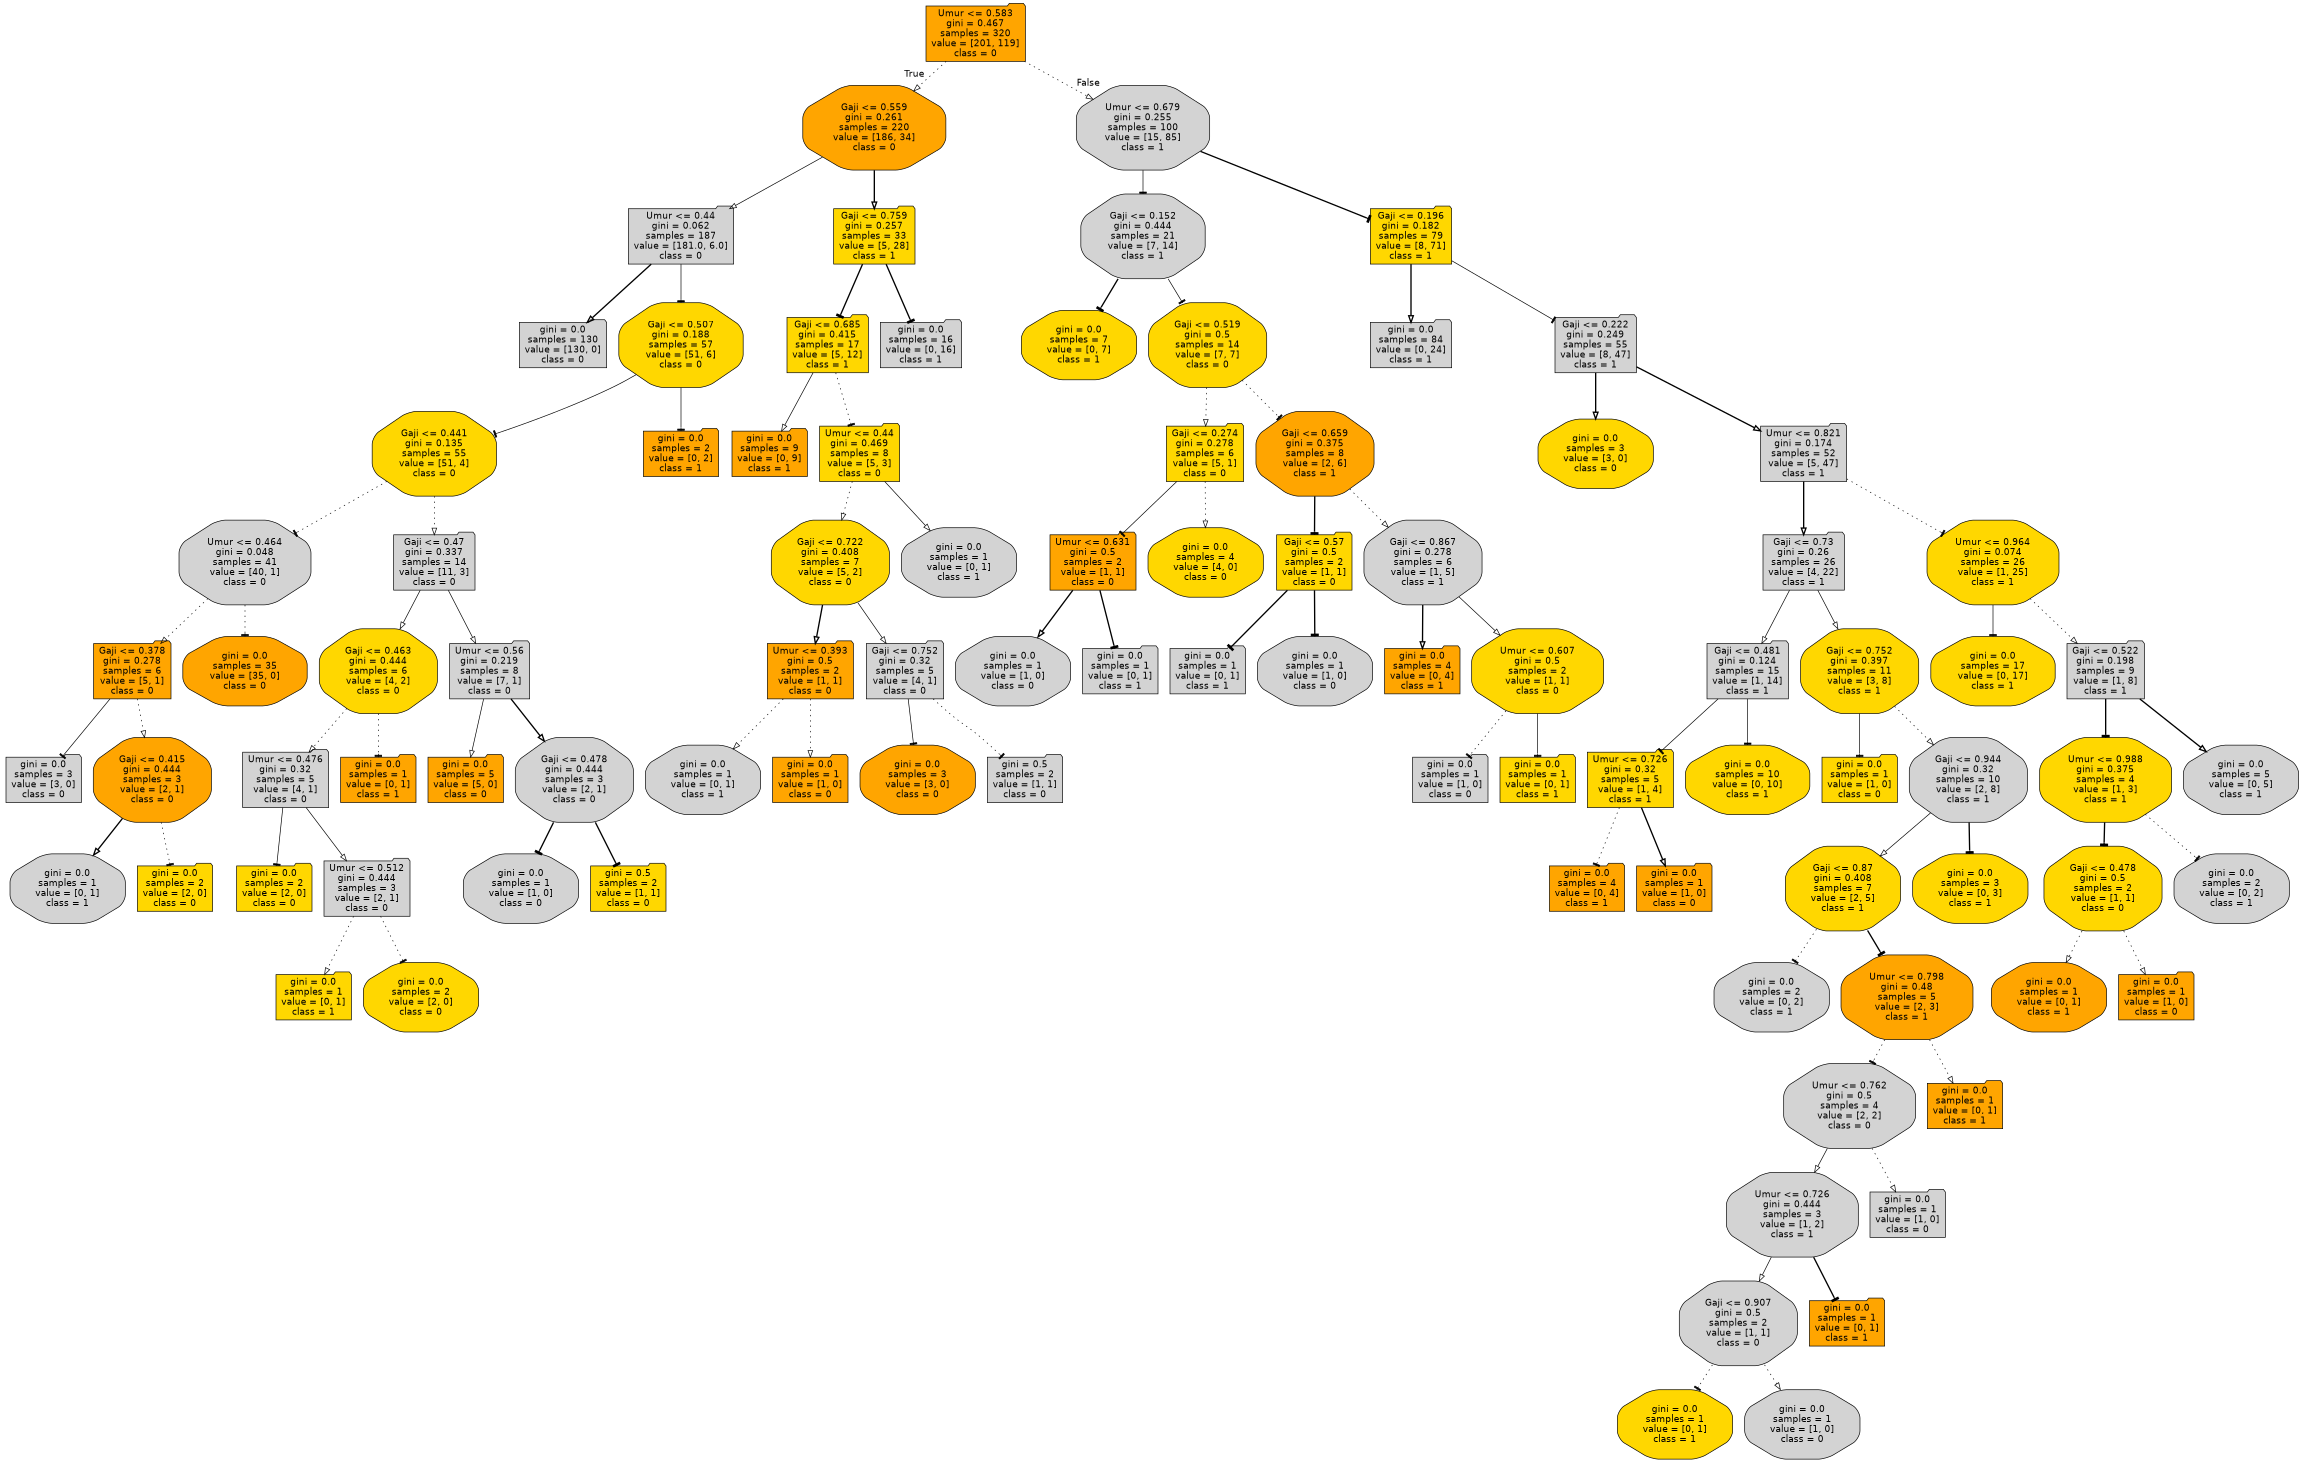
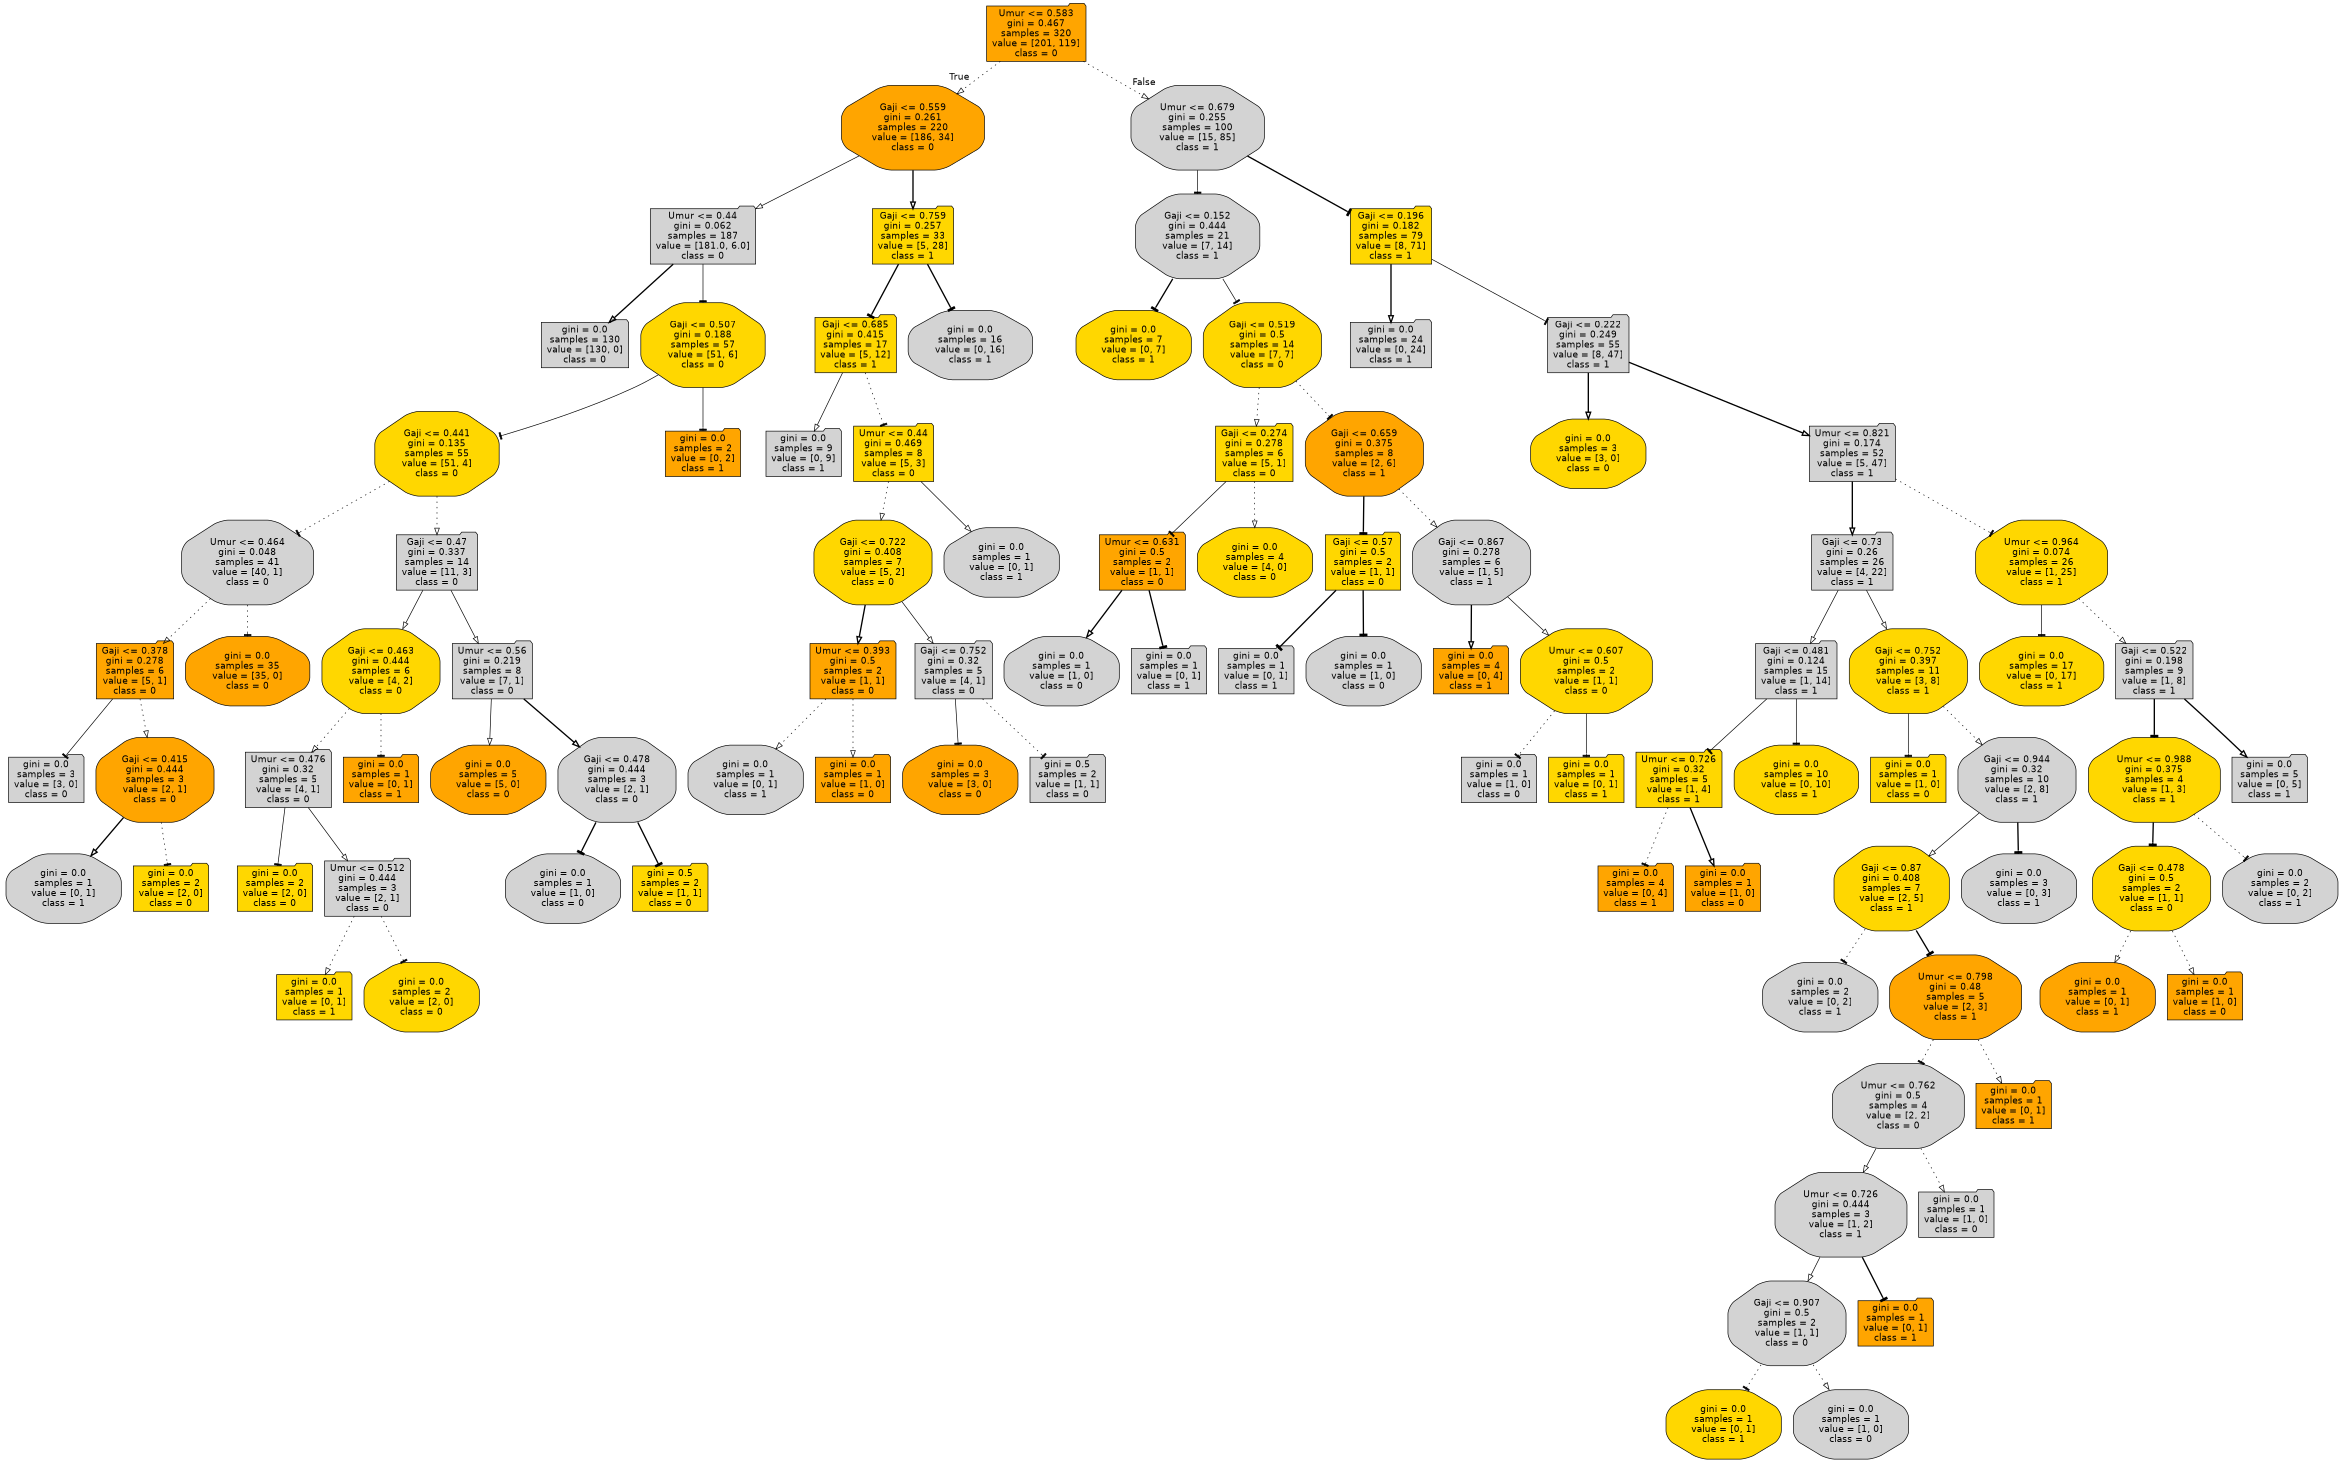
node "gini = 0.0 samples = 16 value = [0, 16] class = 1": shape folder -> octagon
node "gini = 0.0 samples = 84 value = [0, 24] class = 1": label "gini = 0.0 samples = 84 value = [0, 24] class = 1" -> "gini = 0.0 samples = 24 value = [0, 24] class = 1"
node "gini = 0.0 samples = 9 value = [0, 9] class = 1": fillcolor orange -> lightgrey
node "gini = 0.0 samples = 5 value = [5, 0] class = 0": shape folder -> octagon
node "gini = 0.0 samples = 5 value = [0, 5] class = 1": shape octagon -> folder
node "gini = 0.0 samples = 3 value = [0, 3] class = 1": fillcolor gold -> lightgrey
